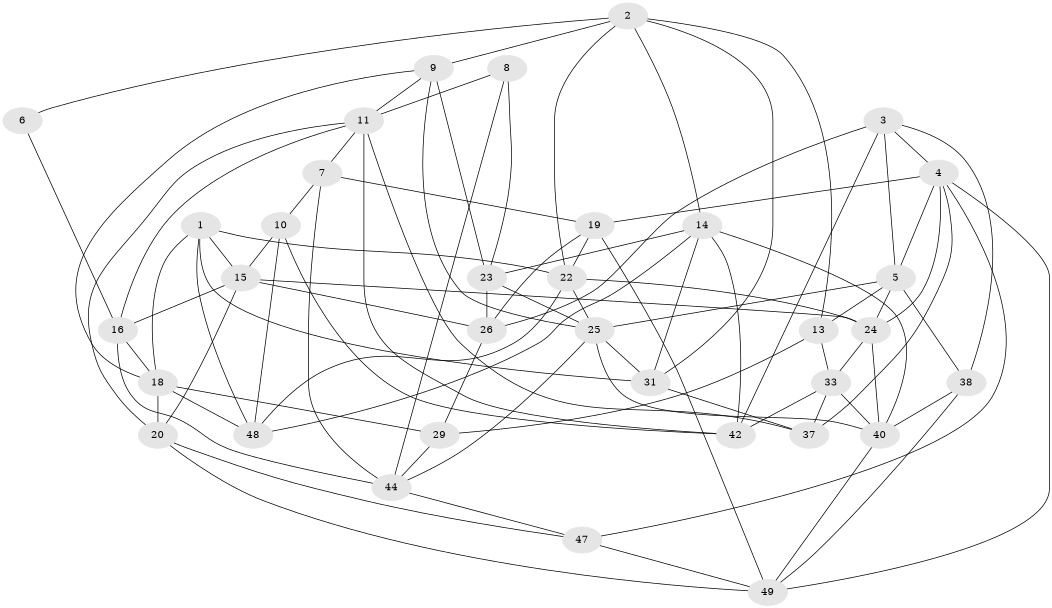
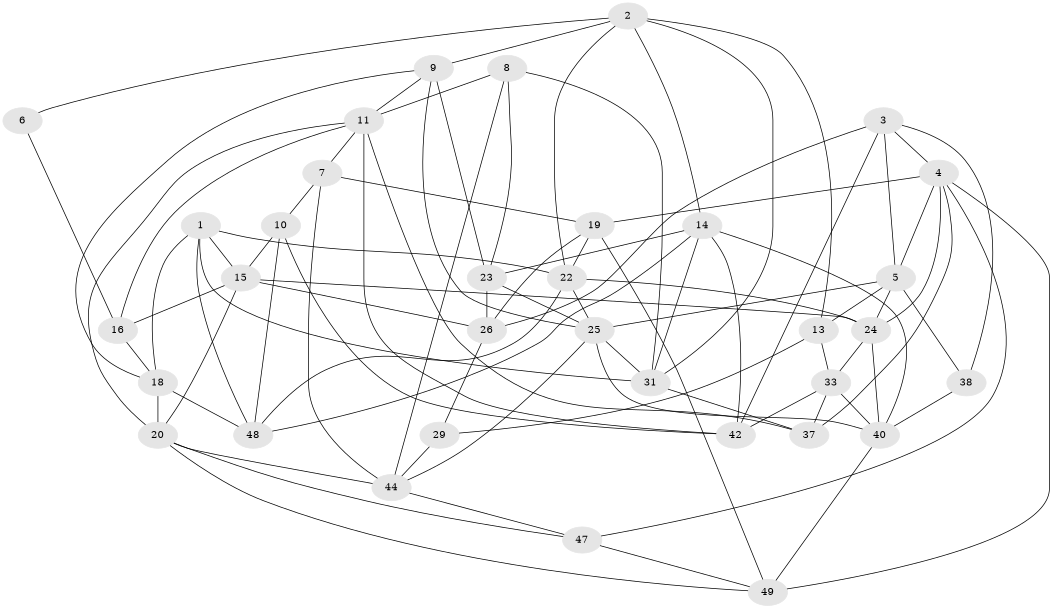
edge "8" -- "31": added
edge "18" -- "29": removed
edge "16" -- "44": now "20" -- "44"
edge "38" -- "49": removed
